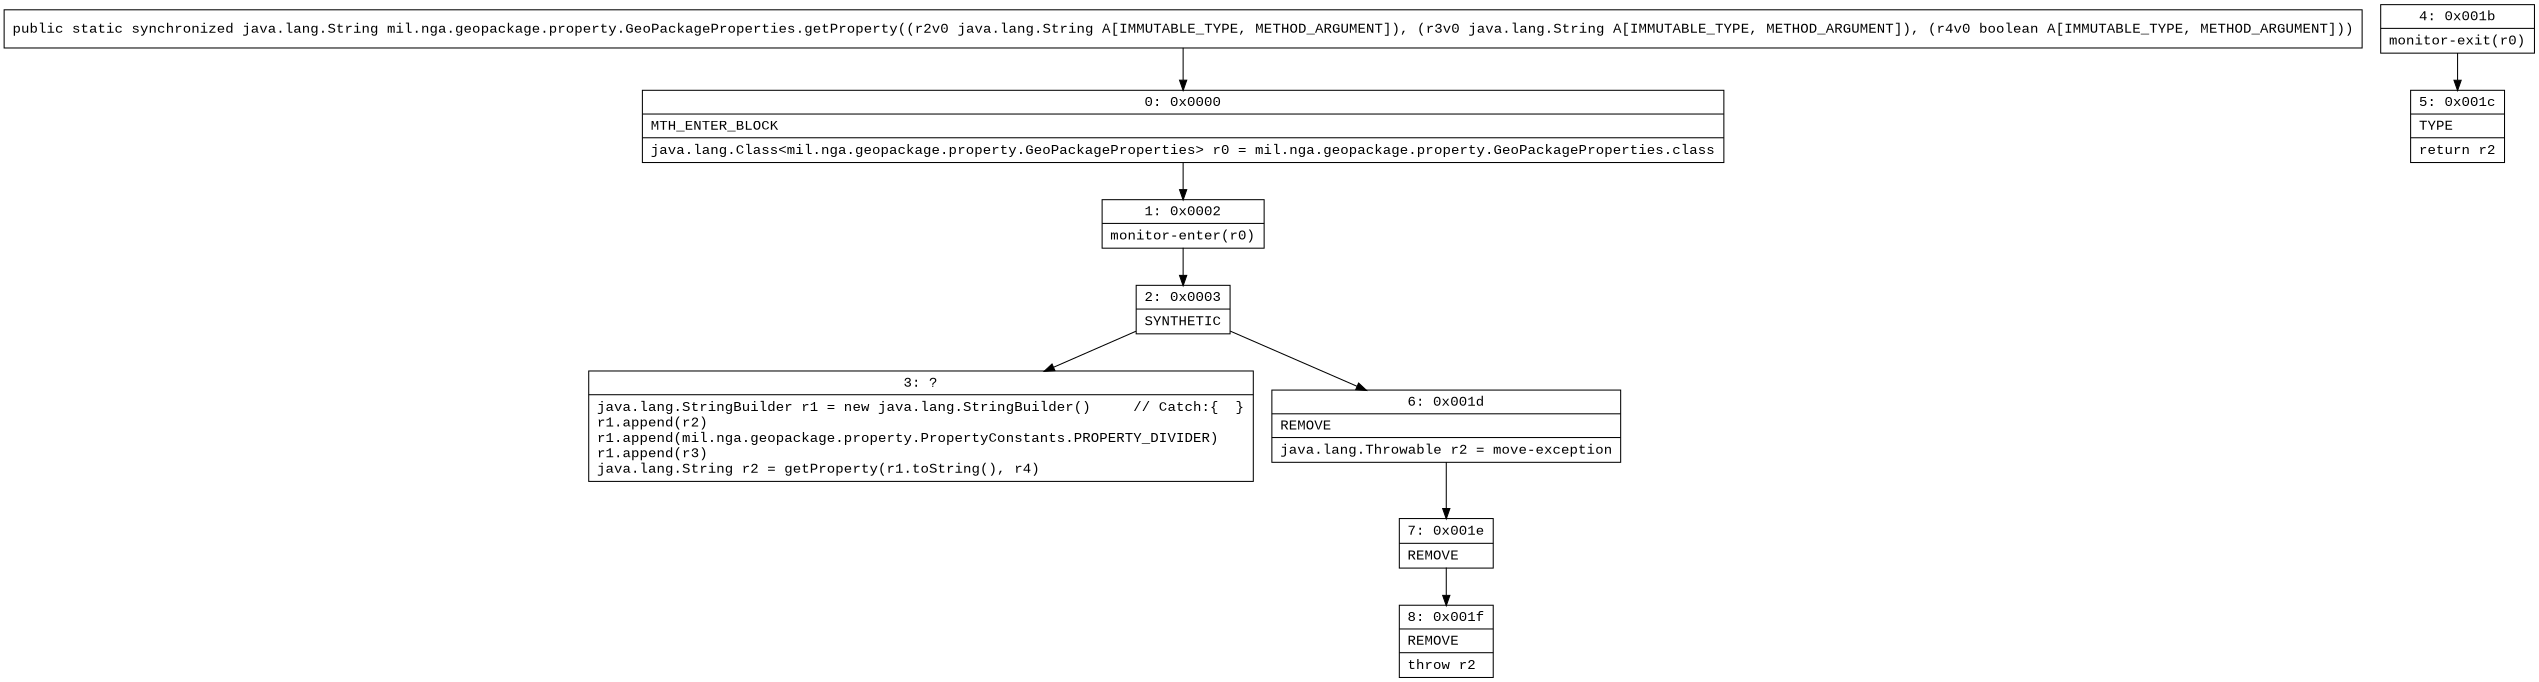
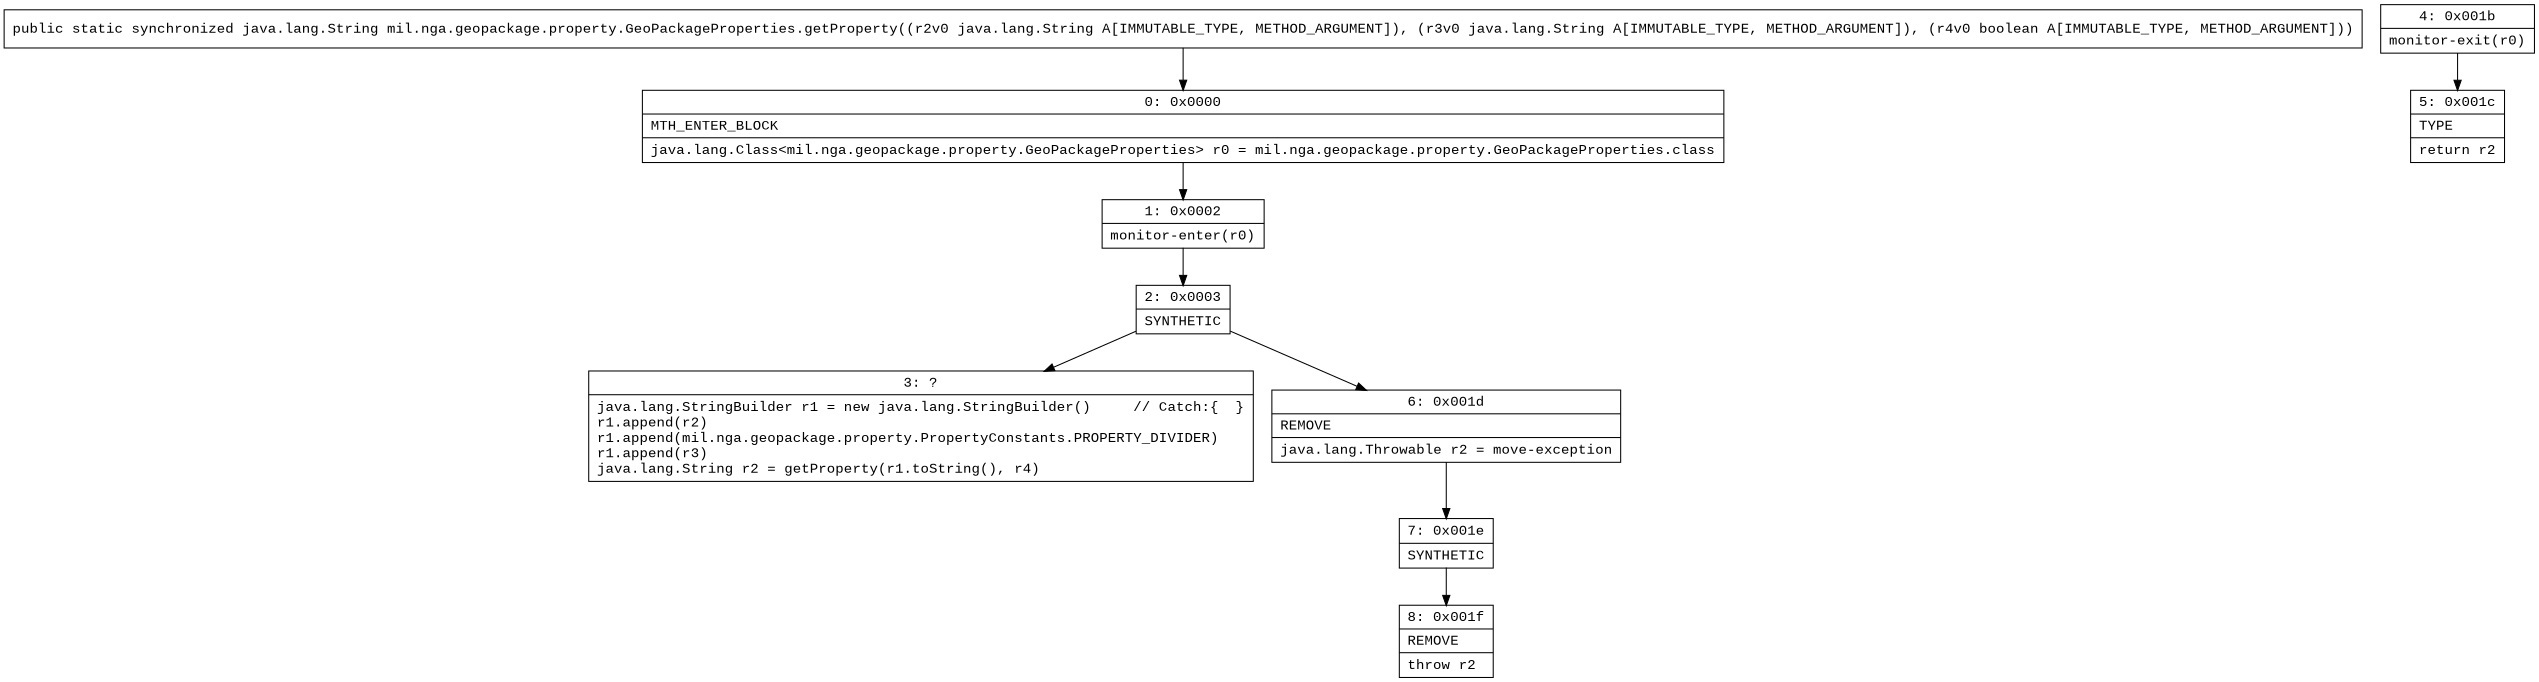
node "7: 0x001e": text "REMOVE" -> "SYNTHETIC"
